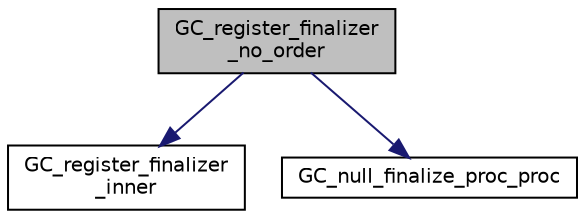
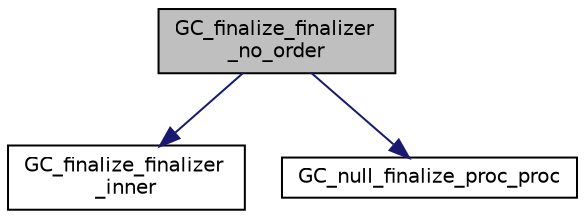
node "GC_register_finalizer _no_order": label "GC_register_finalizer _no_order" -> "GC_finalize_finalizer _no_order"
node "GC_register_finalizer _inner": label "GC_register_finalizer _inner" -> "GC_finalize_finalizer _inner"
